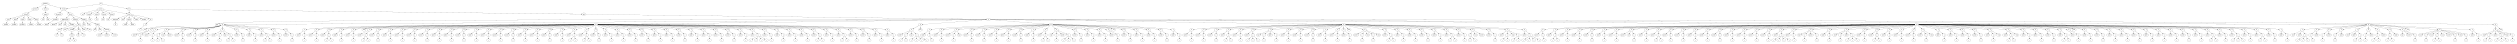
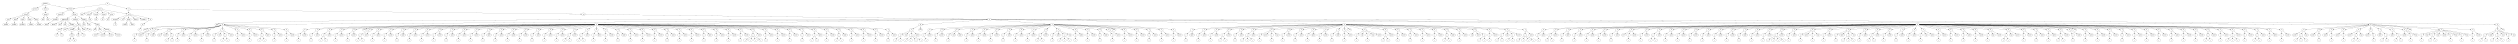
node "nameLink": added
